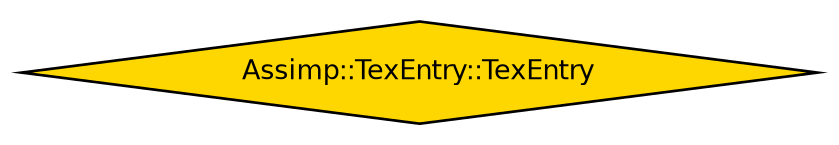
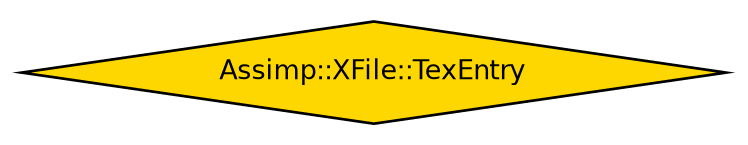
node "Assimp::TexEntry::TexEntry": label "Assimp::TexEntry::TexEntry" -> "Assimp::XFile::TexEntry"
